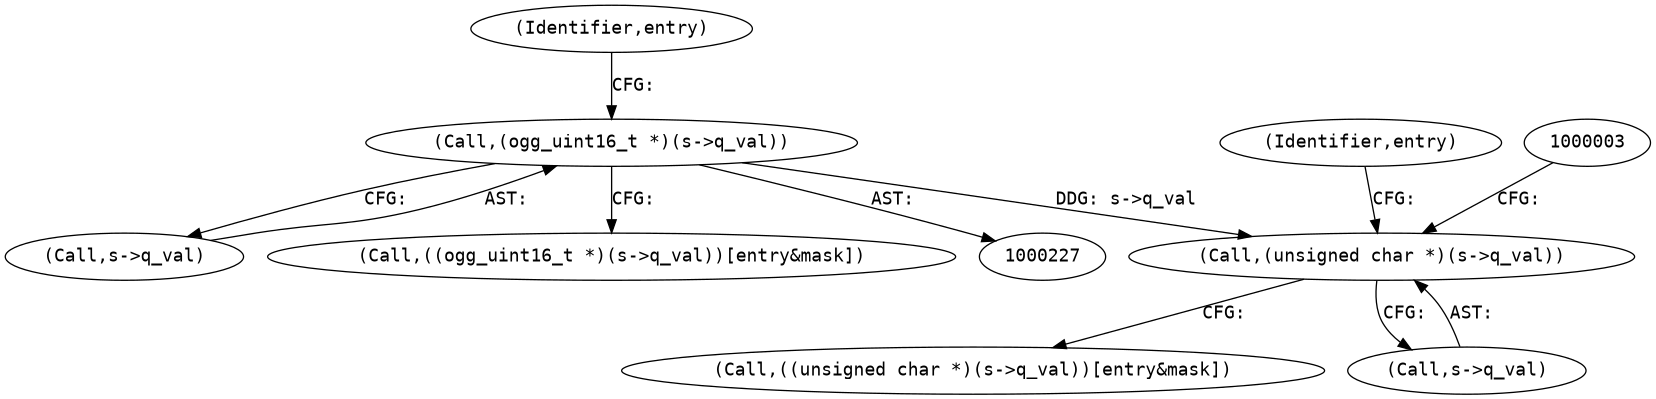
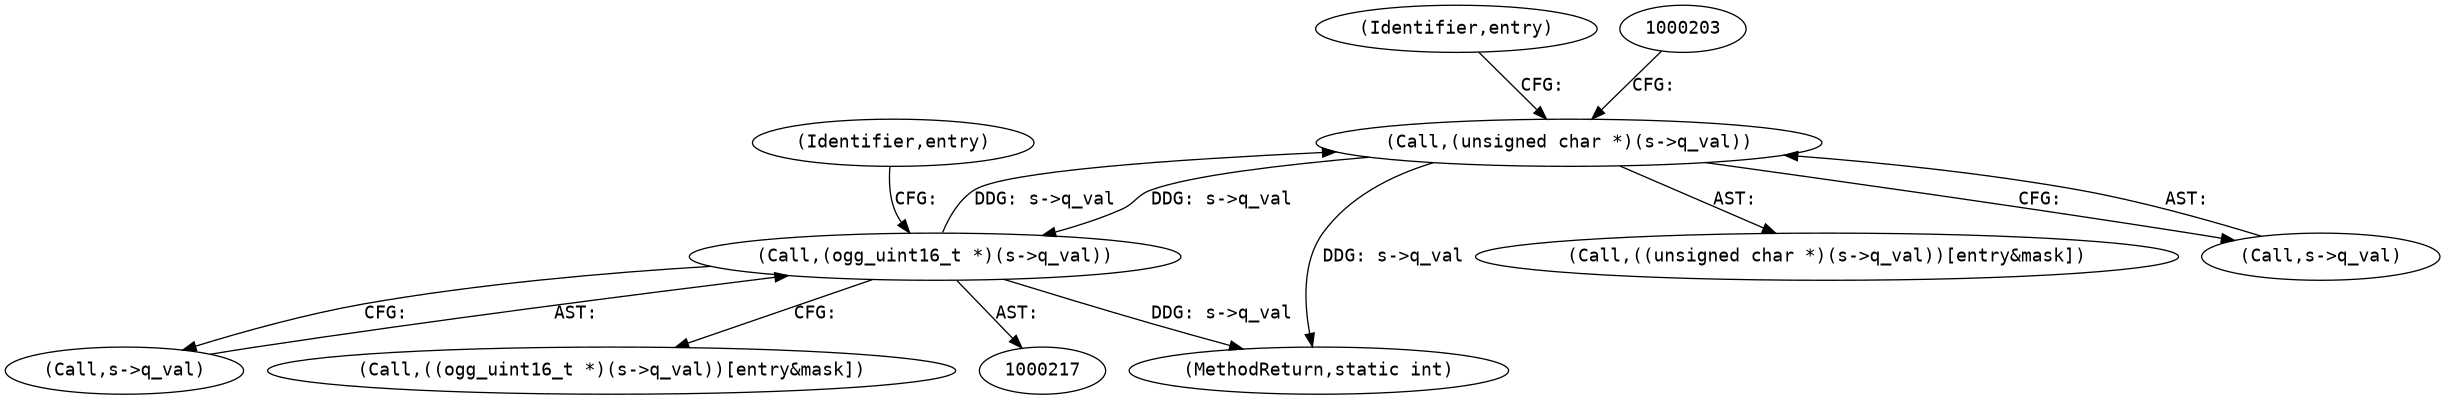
node "1000003": label "1000003" -> "1000203"
edge "(Call,(unsigned char *)(s->q_val))" -> "(Call,(ogg_uint16_t *)(s->q_val))": added, label "DDG: s->q_val"
node "1000227": label "1000227" -> "1000217"
edge "(Call,(unsigned char *)(s->q_val))" -> "(Call,((unsigned char *)(s->q_val))[entry&mask])": label "CFG: " -> "AST: "
node "(MethodReturn,static int)": added
